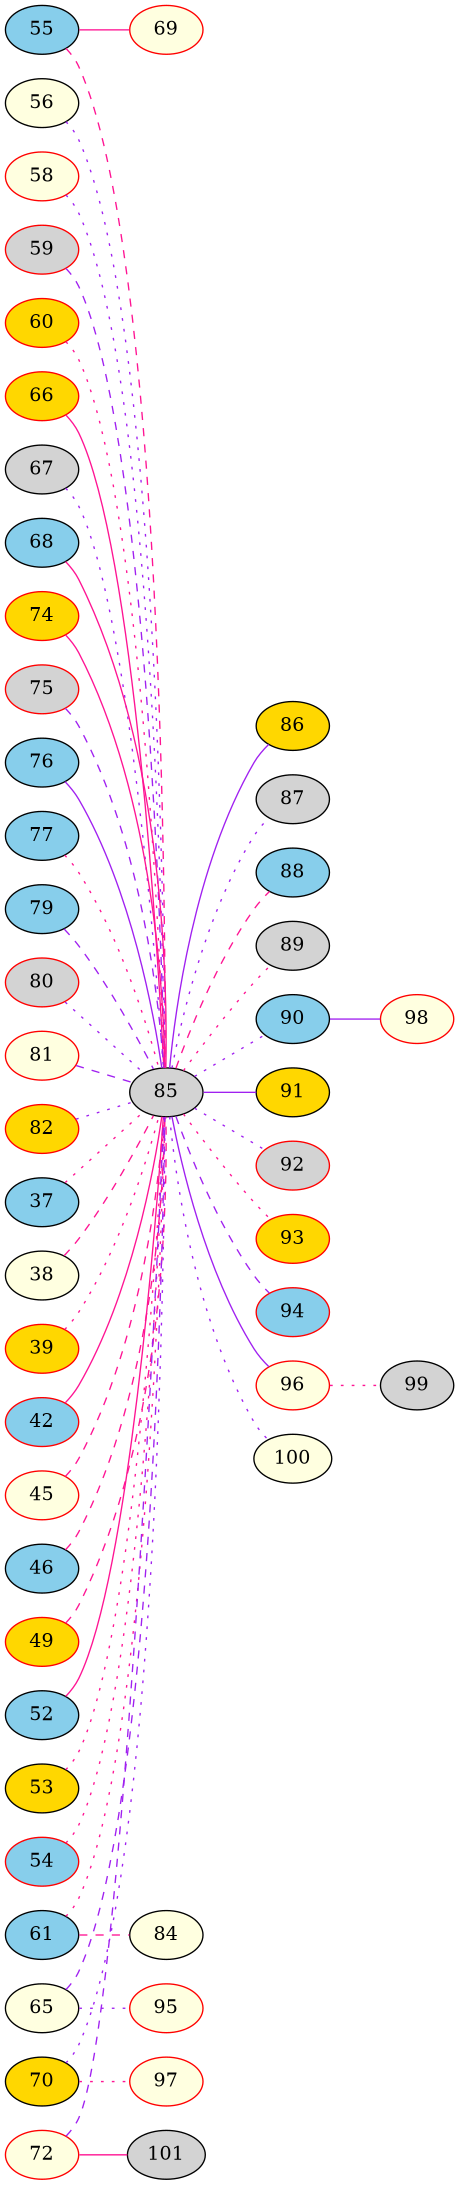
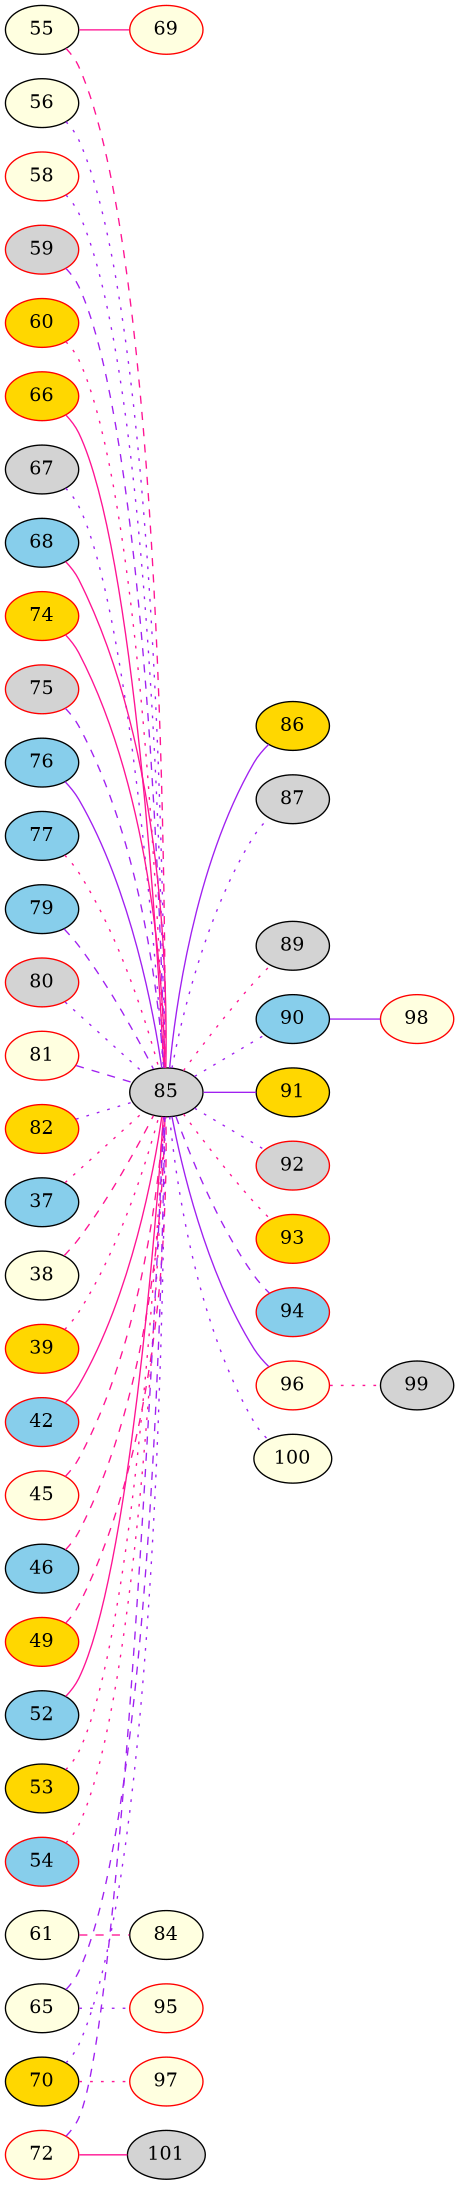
node "55": fillcolor skyblue -> lightyellow
node "88": removed
edge "85" -- "61": removed
node "61": fillcolor skyblue -> lightyellow
